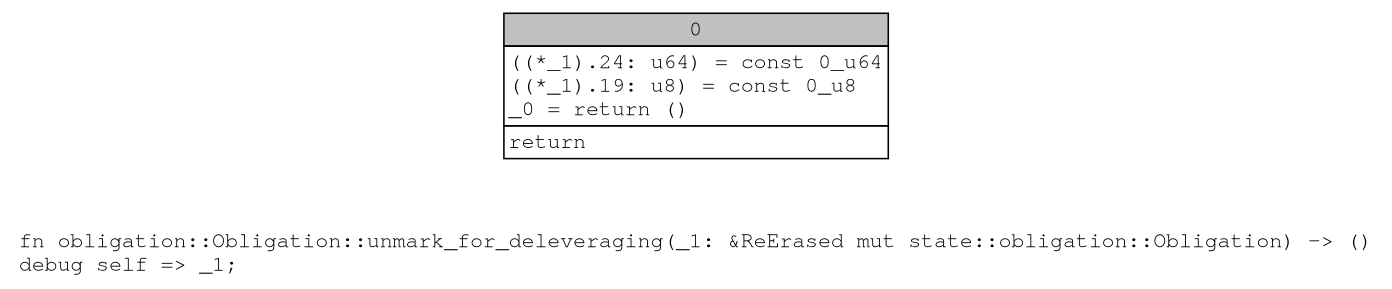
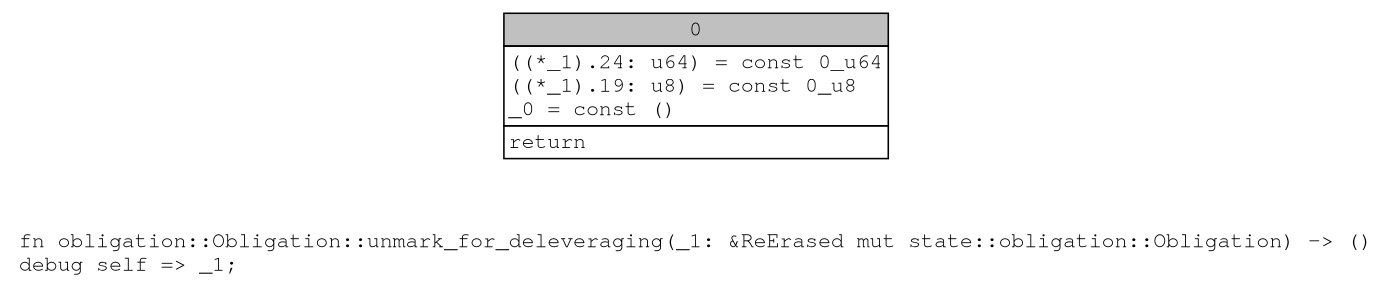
node "0": text "_0 = return ()" -> "_0 = const ()"
